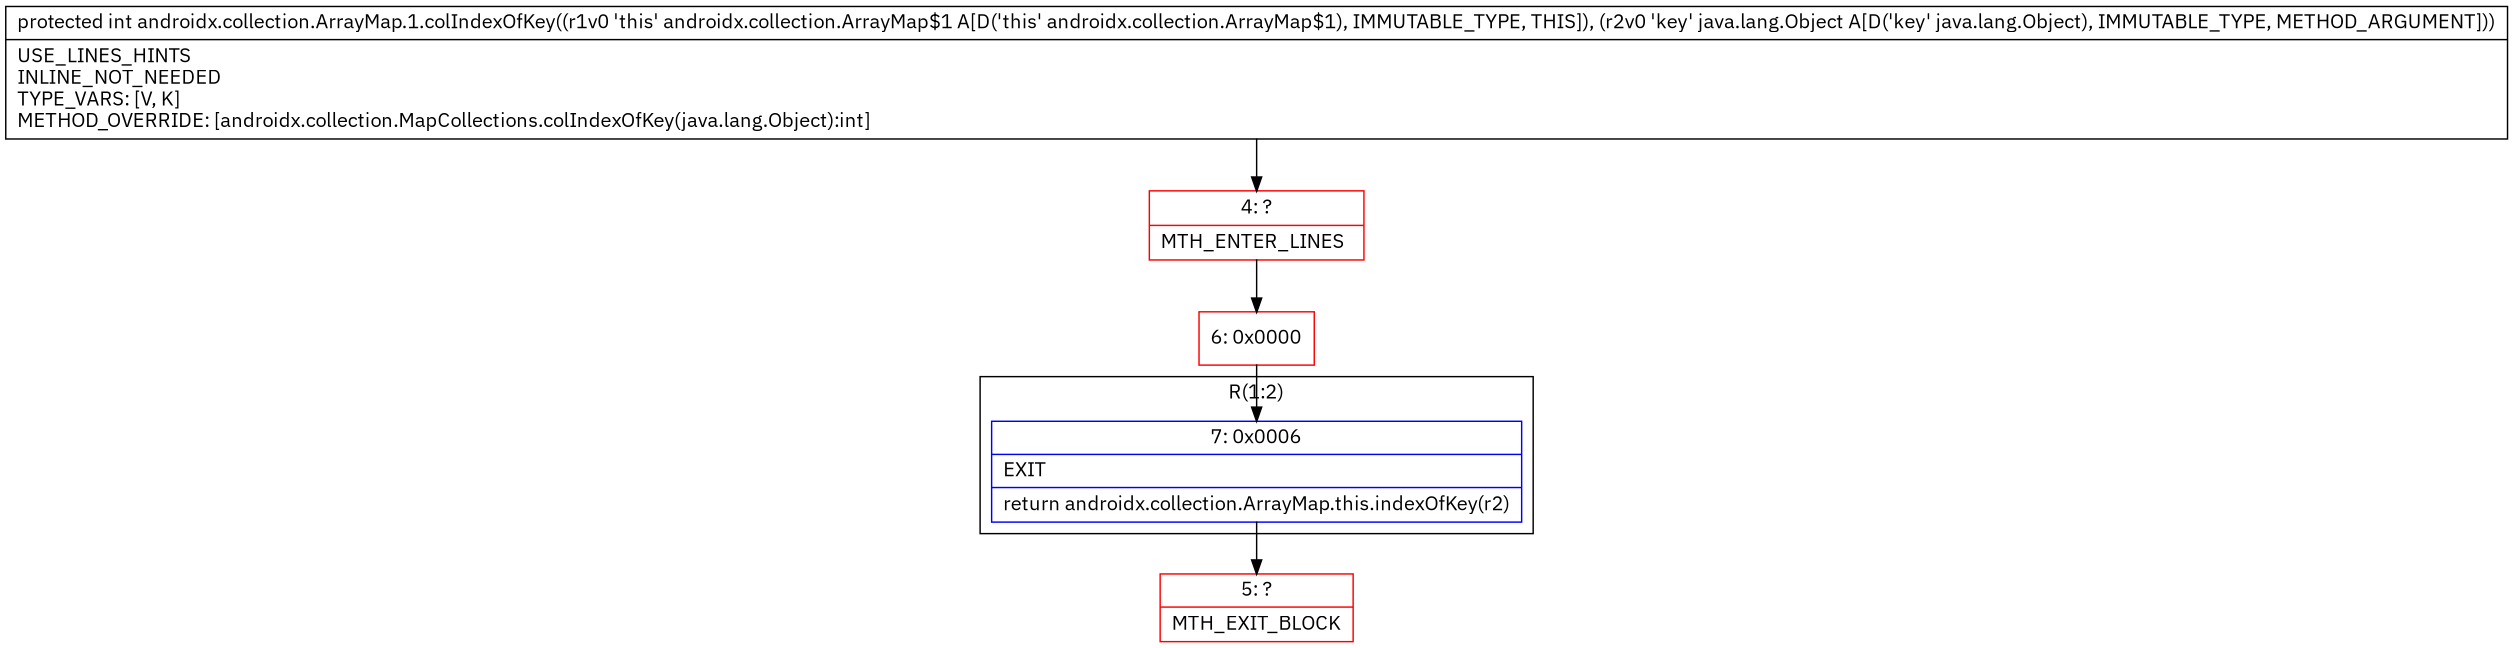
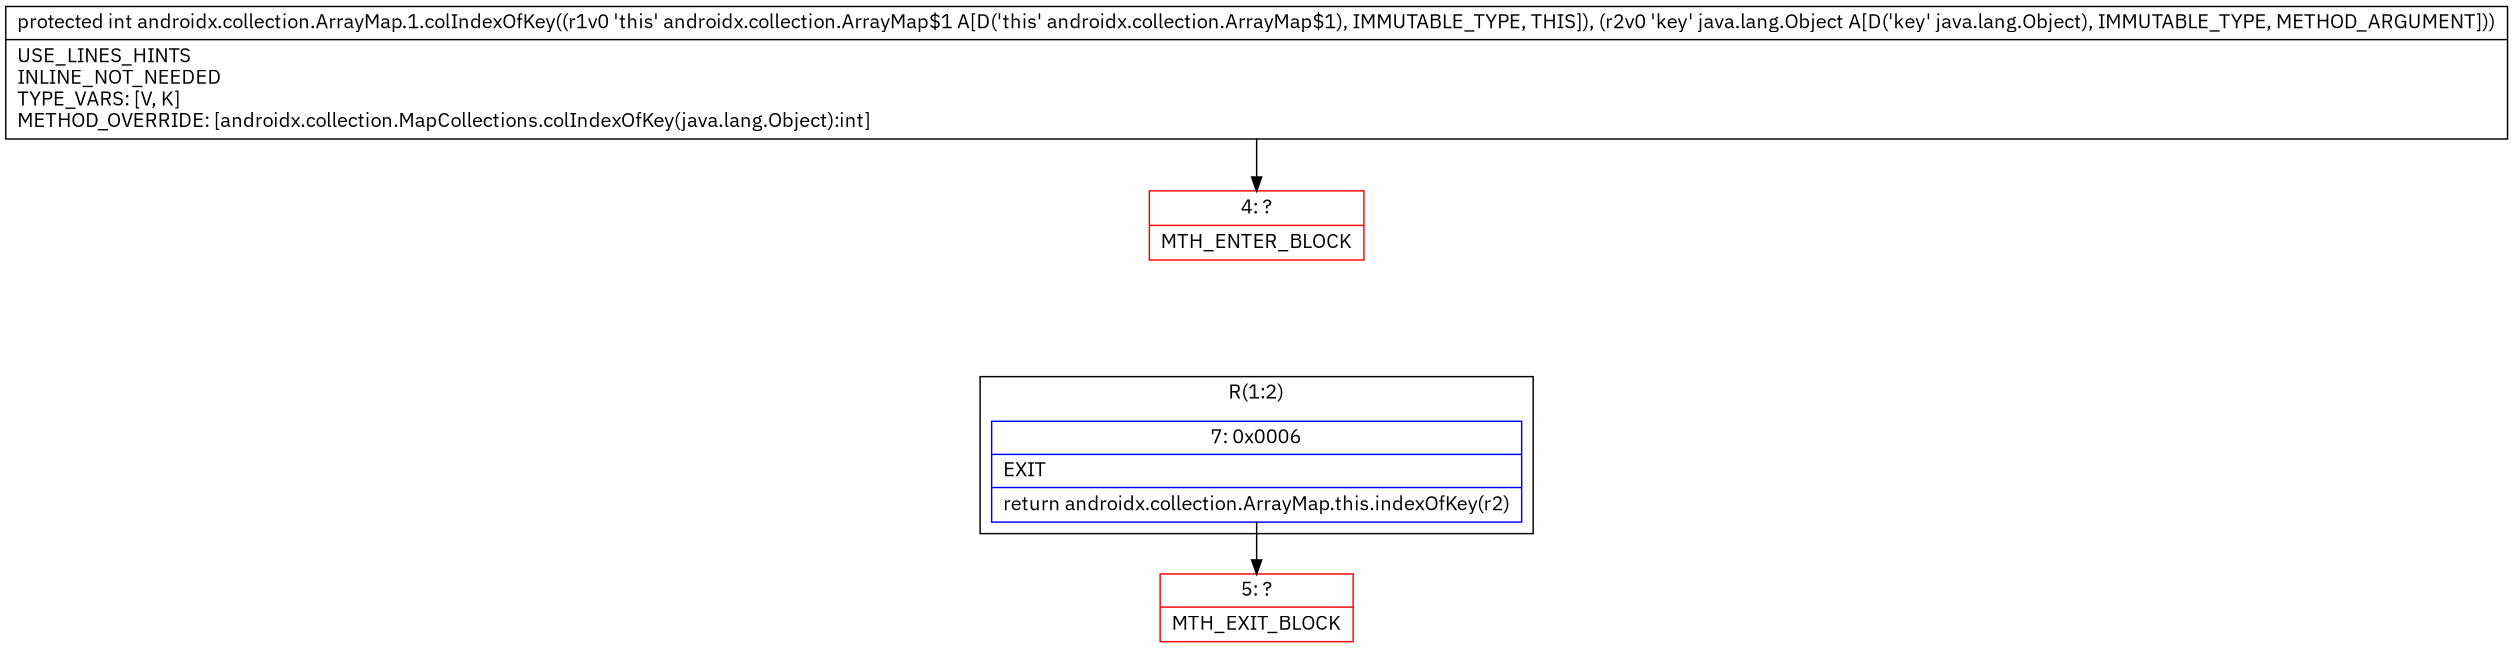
node "4: ?": text "MTH_ENTER_LINES" -> "MTH_ENTER_BLOCK"
node "6: 0x0000": removed
